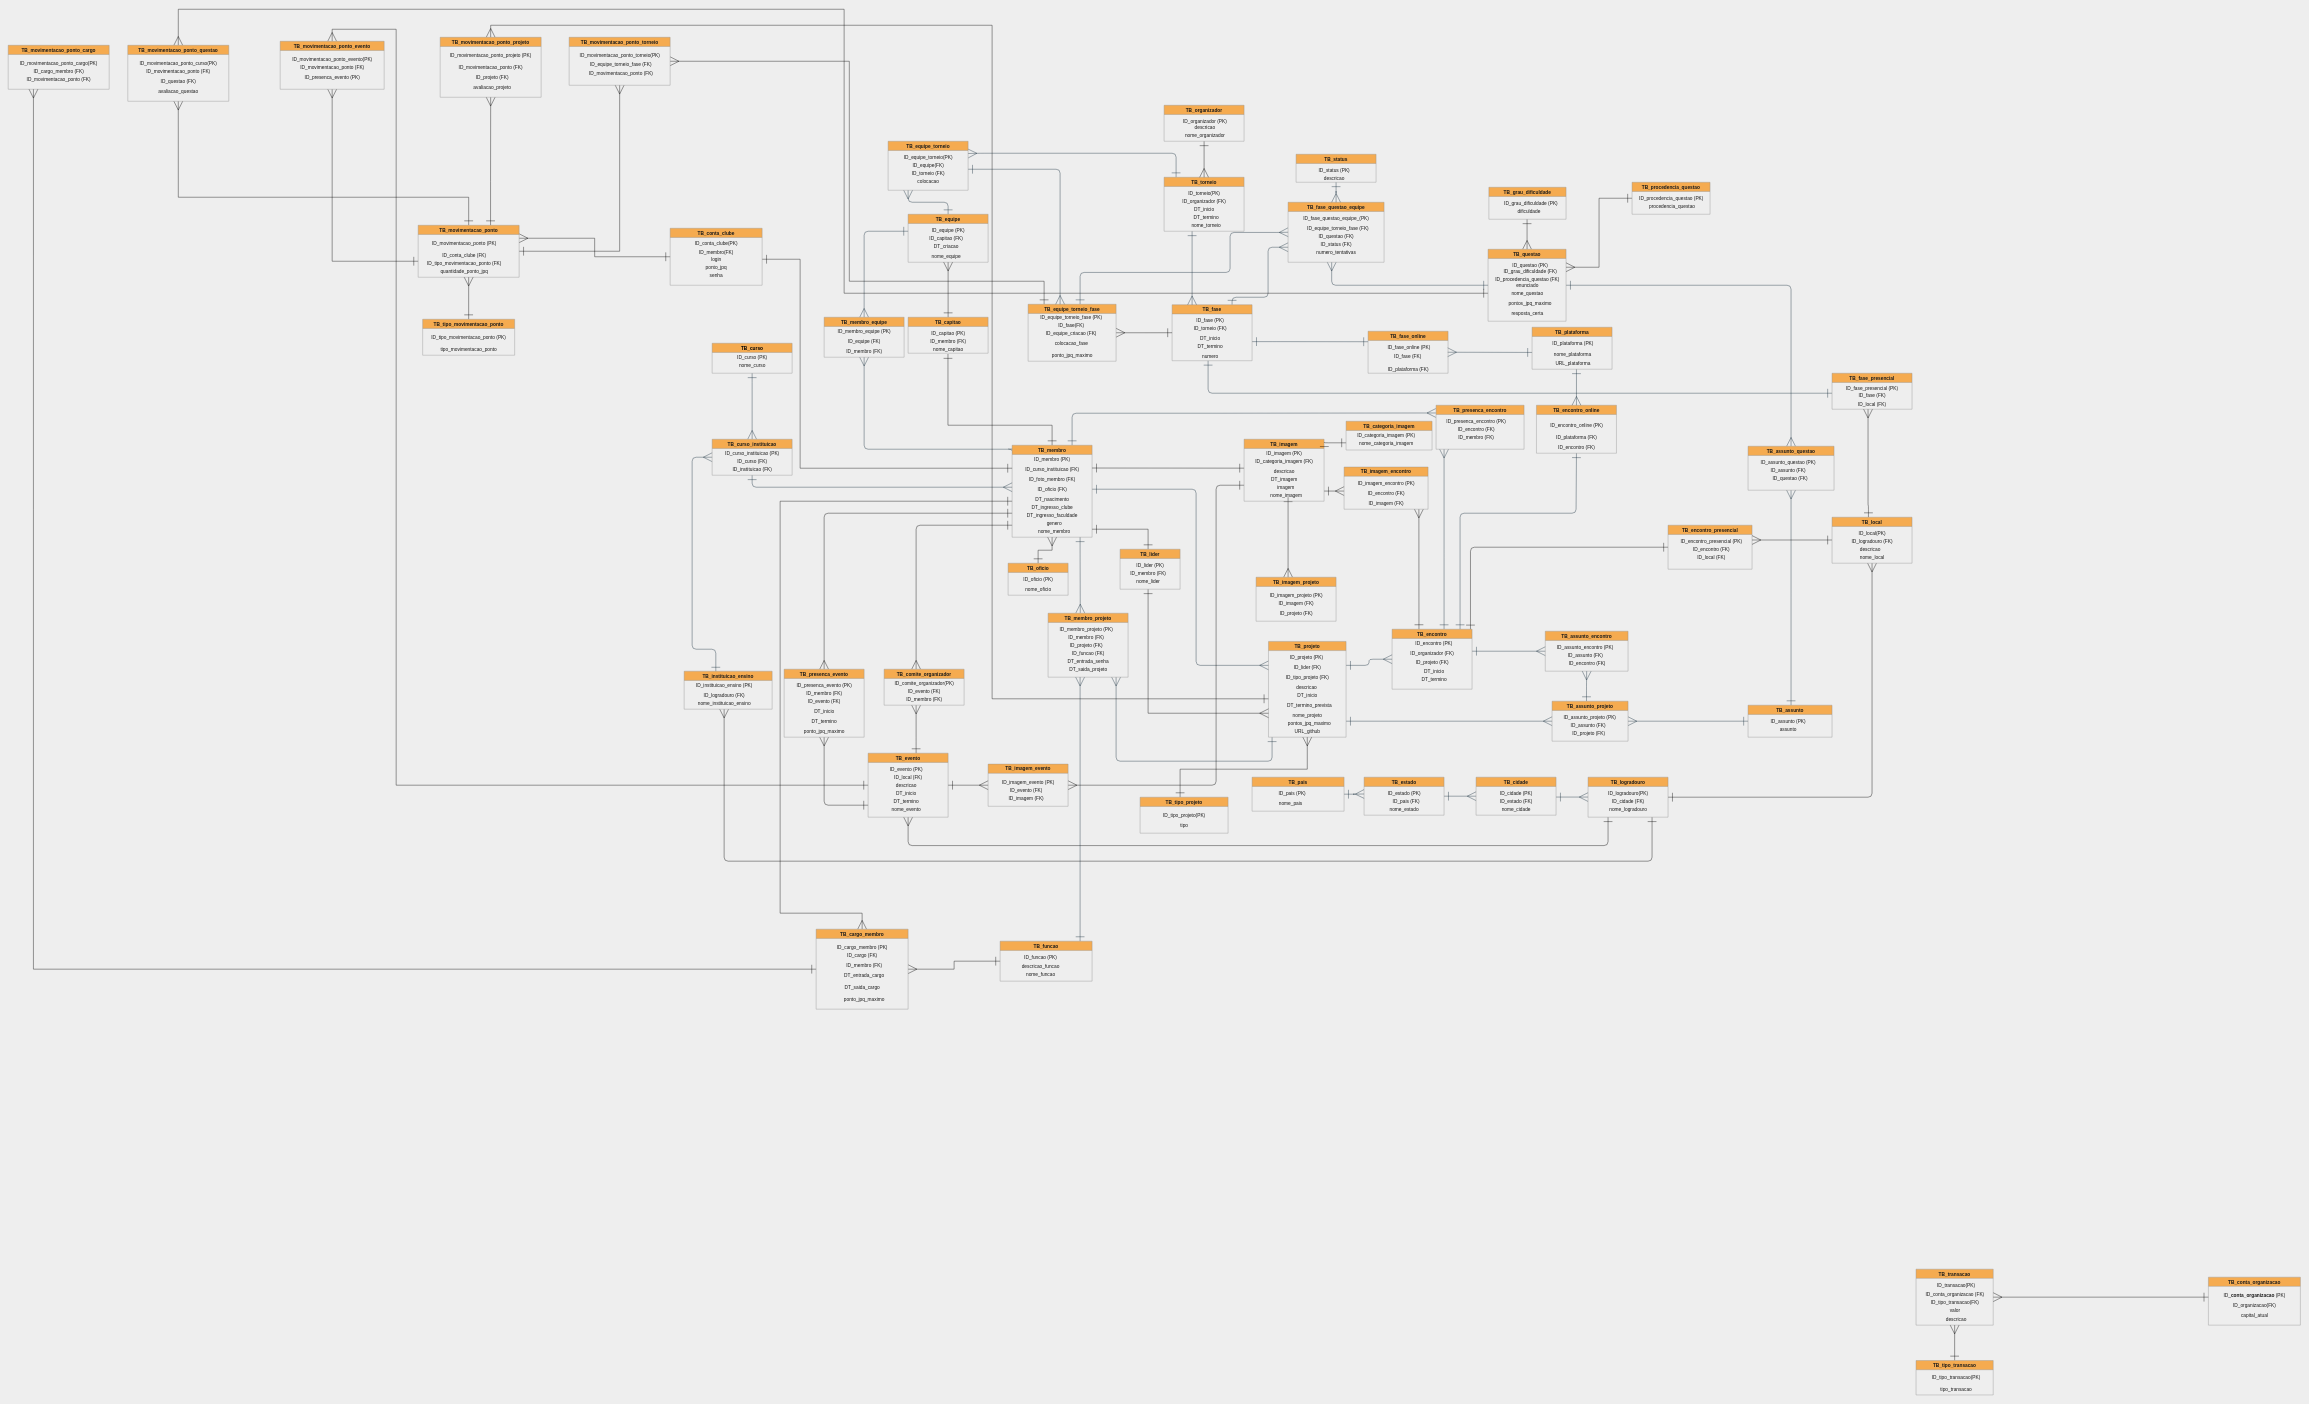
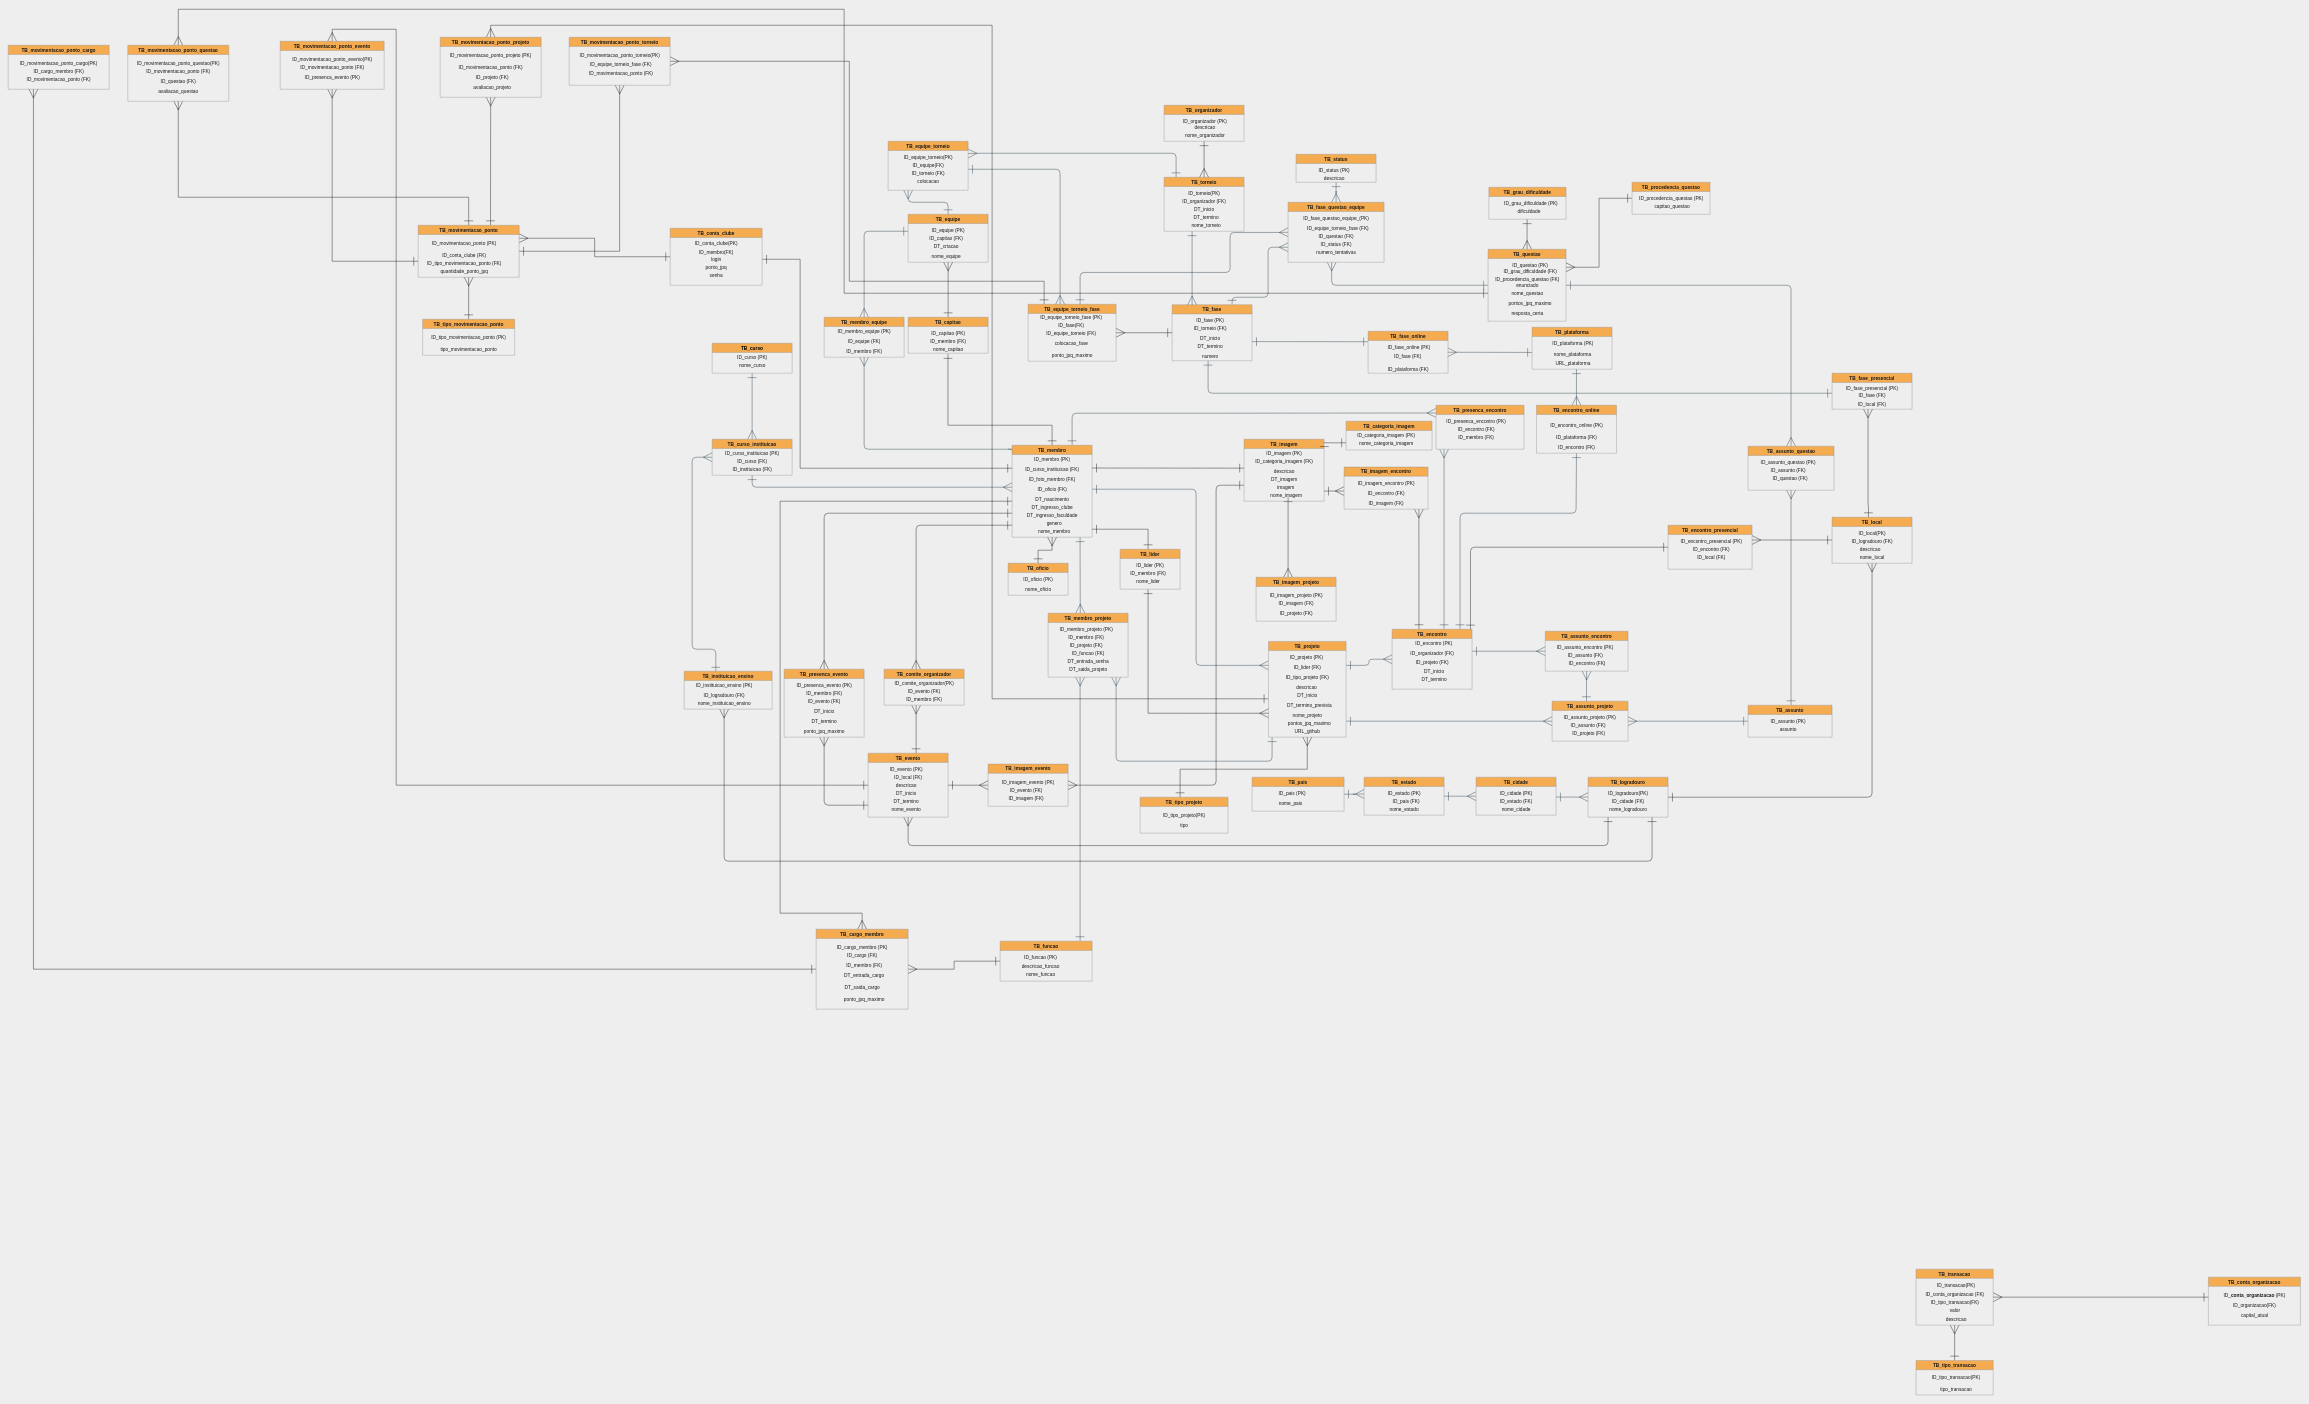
node "ID_movimentacao_ponto_curso(PK)": label "ID_movimentacao_ponto_curso(PK)" -> "ID_movimentacao_ponto_questao(PK)"
node "procedencia_questao": label "procedencia_questao" -> "capitao_questao"
node "ID_equipe_criacao (FK)": label "ID_equipe_criacao (FK)" -> "ID_equipe_torneio (FK)"
